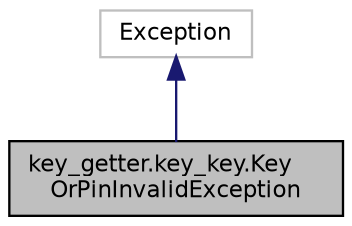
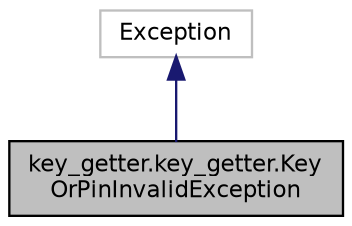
node "key_getter.key_key.Key OrPinInvalidException": label "key_getter.key_key.Key OrPinInvalidException" -> "key_getter.key_getter.Key OrPinInvalidException"
